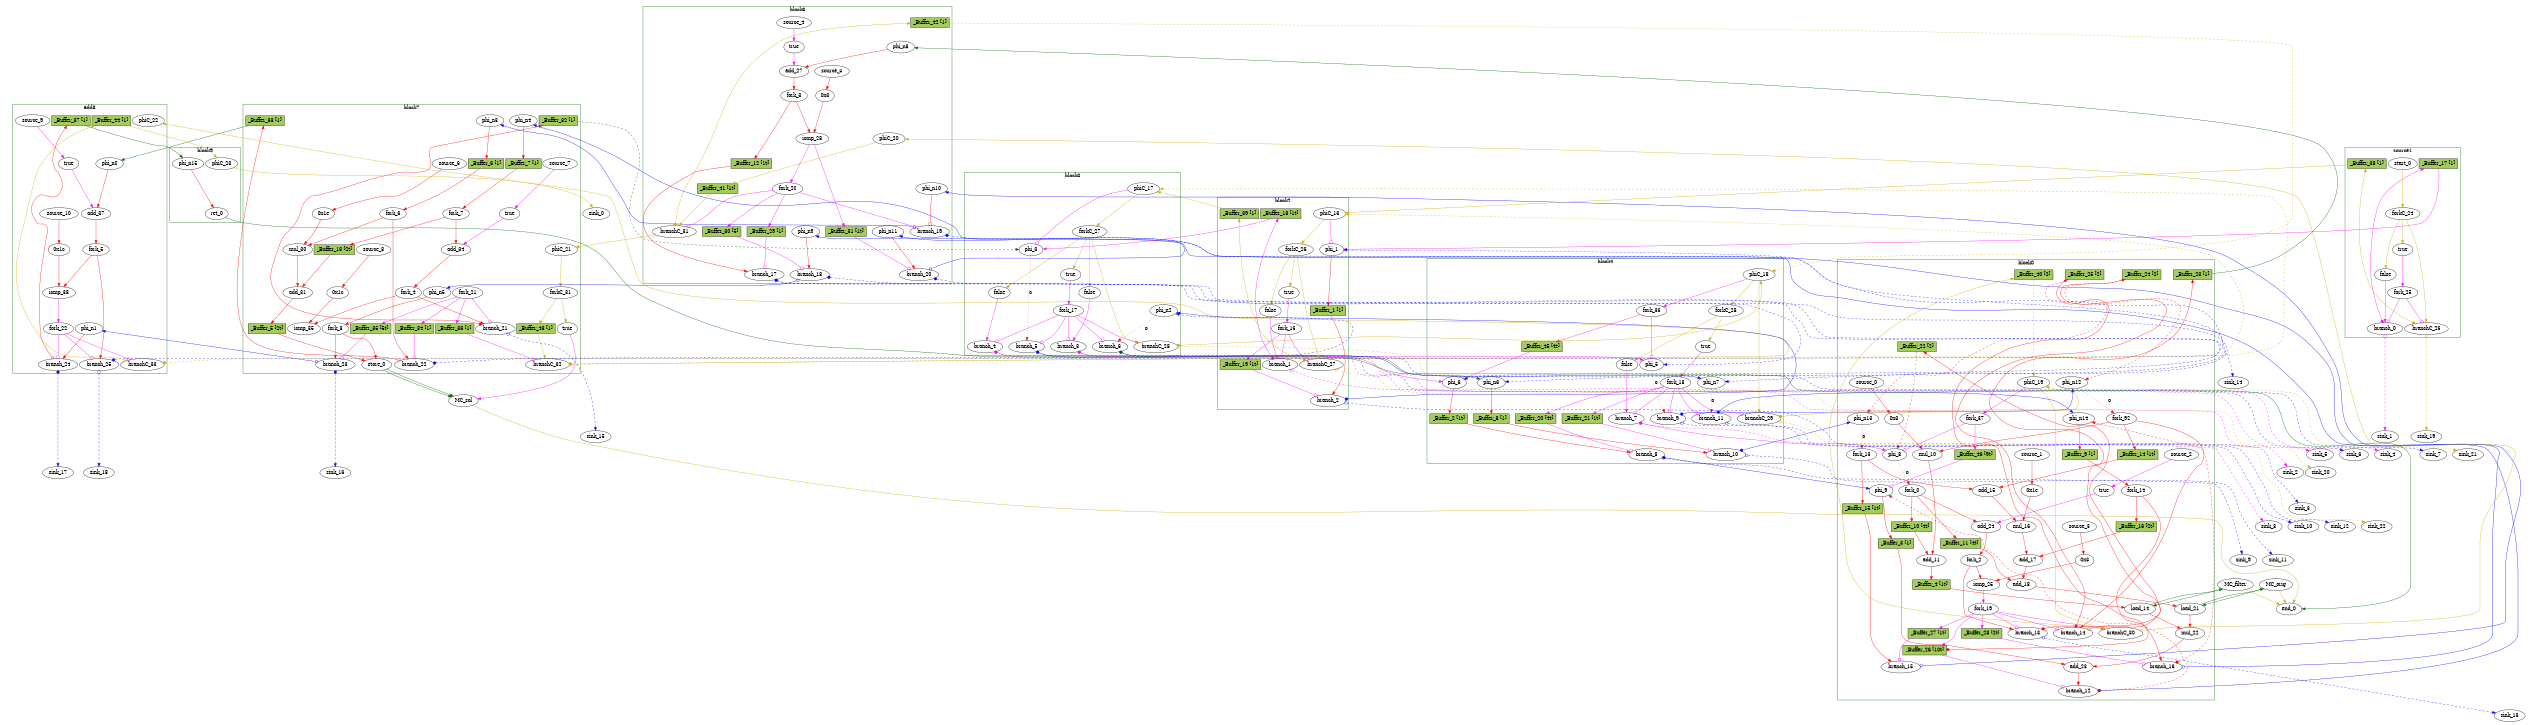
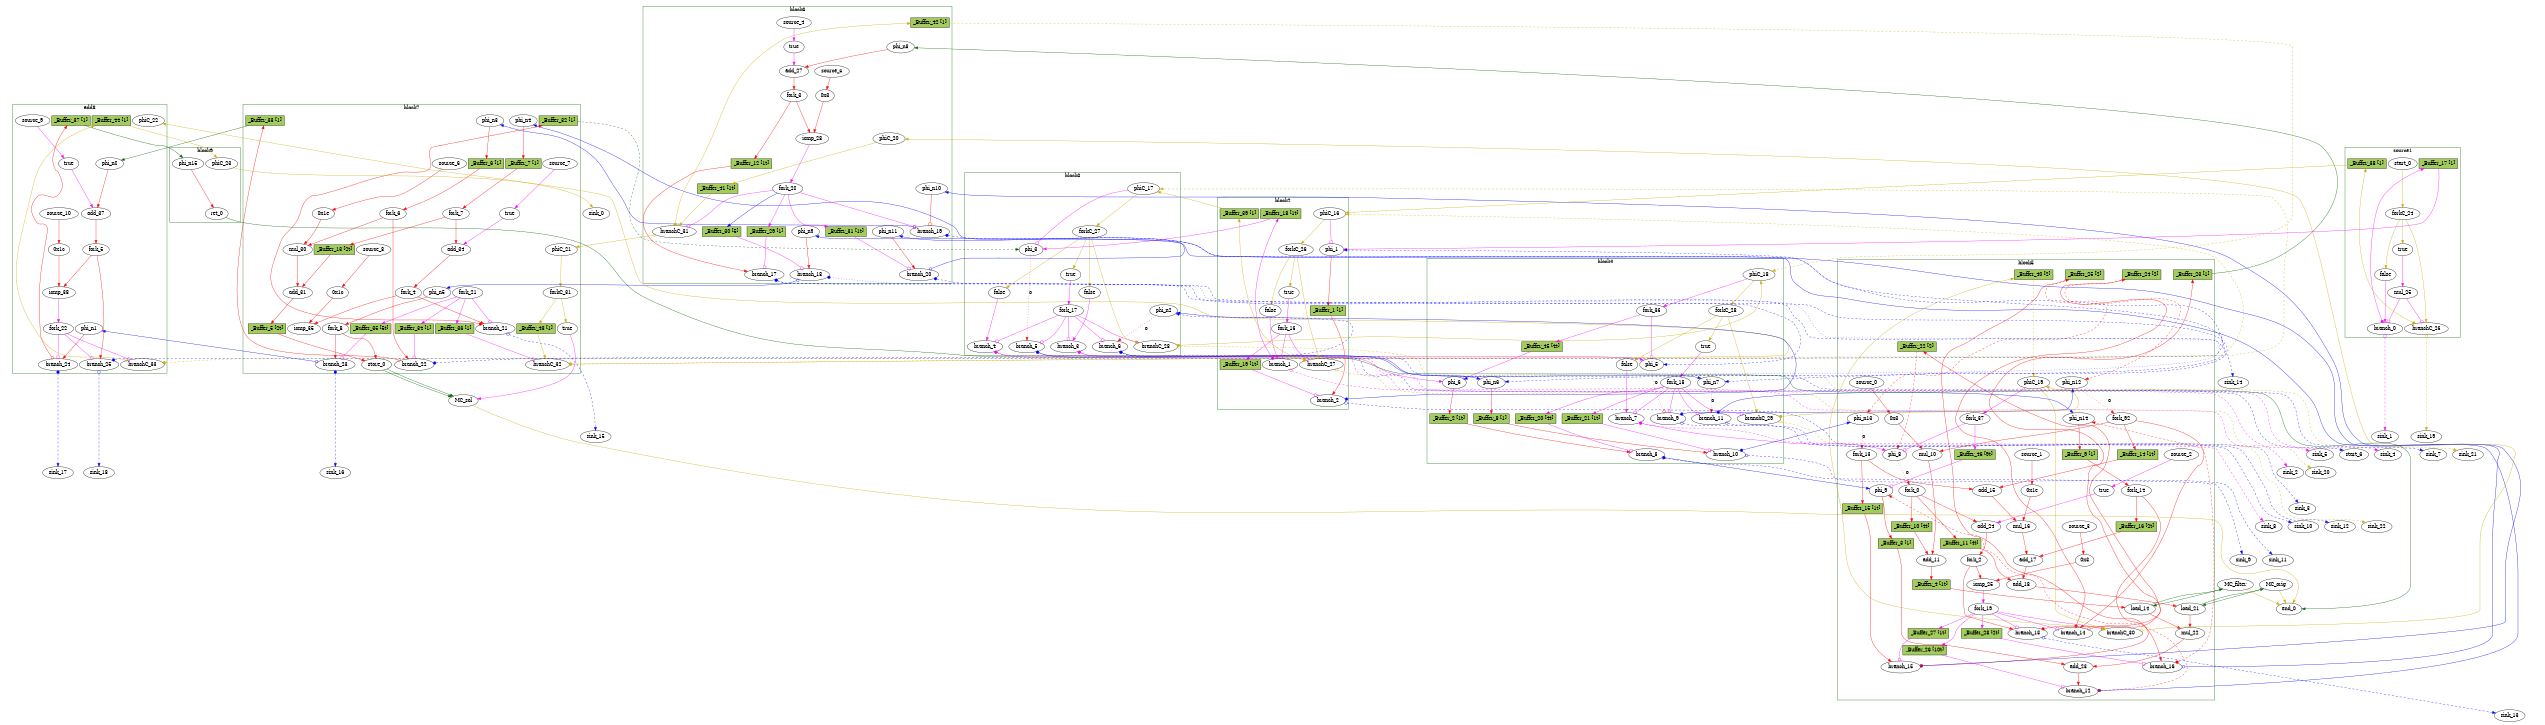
edge "icmp_28" -> "_Buffer_31 [1t]": now "fork_20" -> "_Buffer_31 [1t]"
edge "fork_20" -> "_Buffer_30 [5]": color magenta -> blue
cluster "block0": label "block0" -> "block5"
node "fork_25": label "fork_25" -> "mul_25"
edge "branch_18" -- "phi_6": style dashed -> dotted
edge "phiC_18" -> "branchC_29": now "forkC_28" -> "branchC_29"
edge "branch_6" -- "phi_n6": color darkgreen -> blue
edge "phi_5" -> "branch_9": arrowhead normal -> obox
node "sink_6": label "sink_6" -> "start_6"
edge "_Buffer_25 [2]" -- "_Buffer_26 [10t]": now "_Buffer_25 [2]" -- "branch_15"
